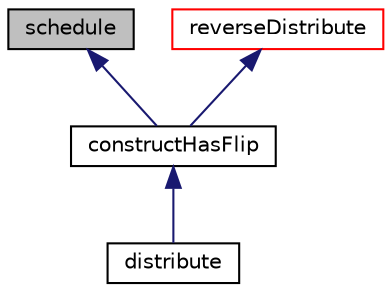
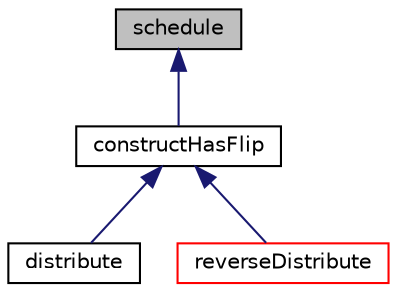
edge "constructHasFlip" -> "reverseDistribute": reversed
